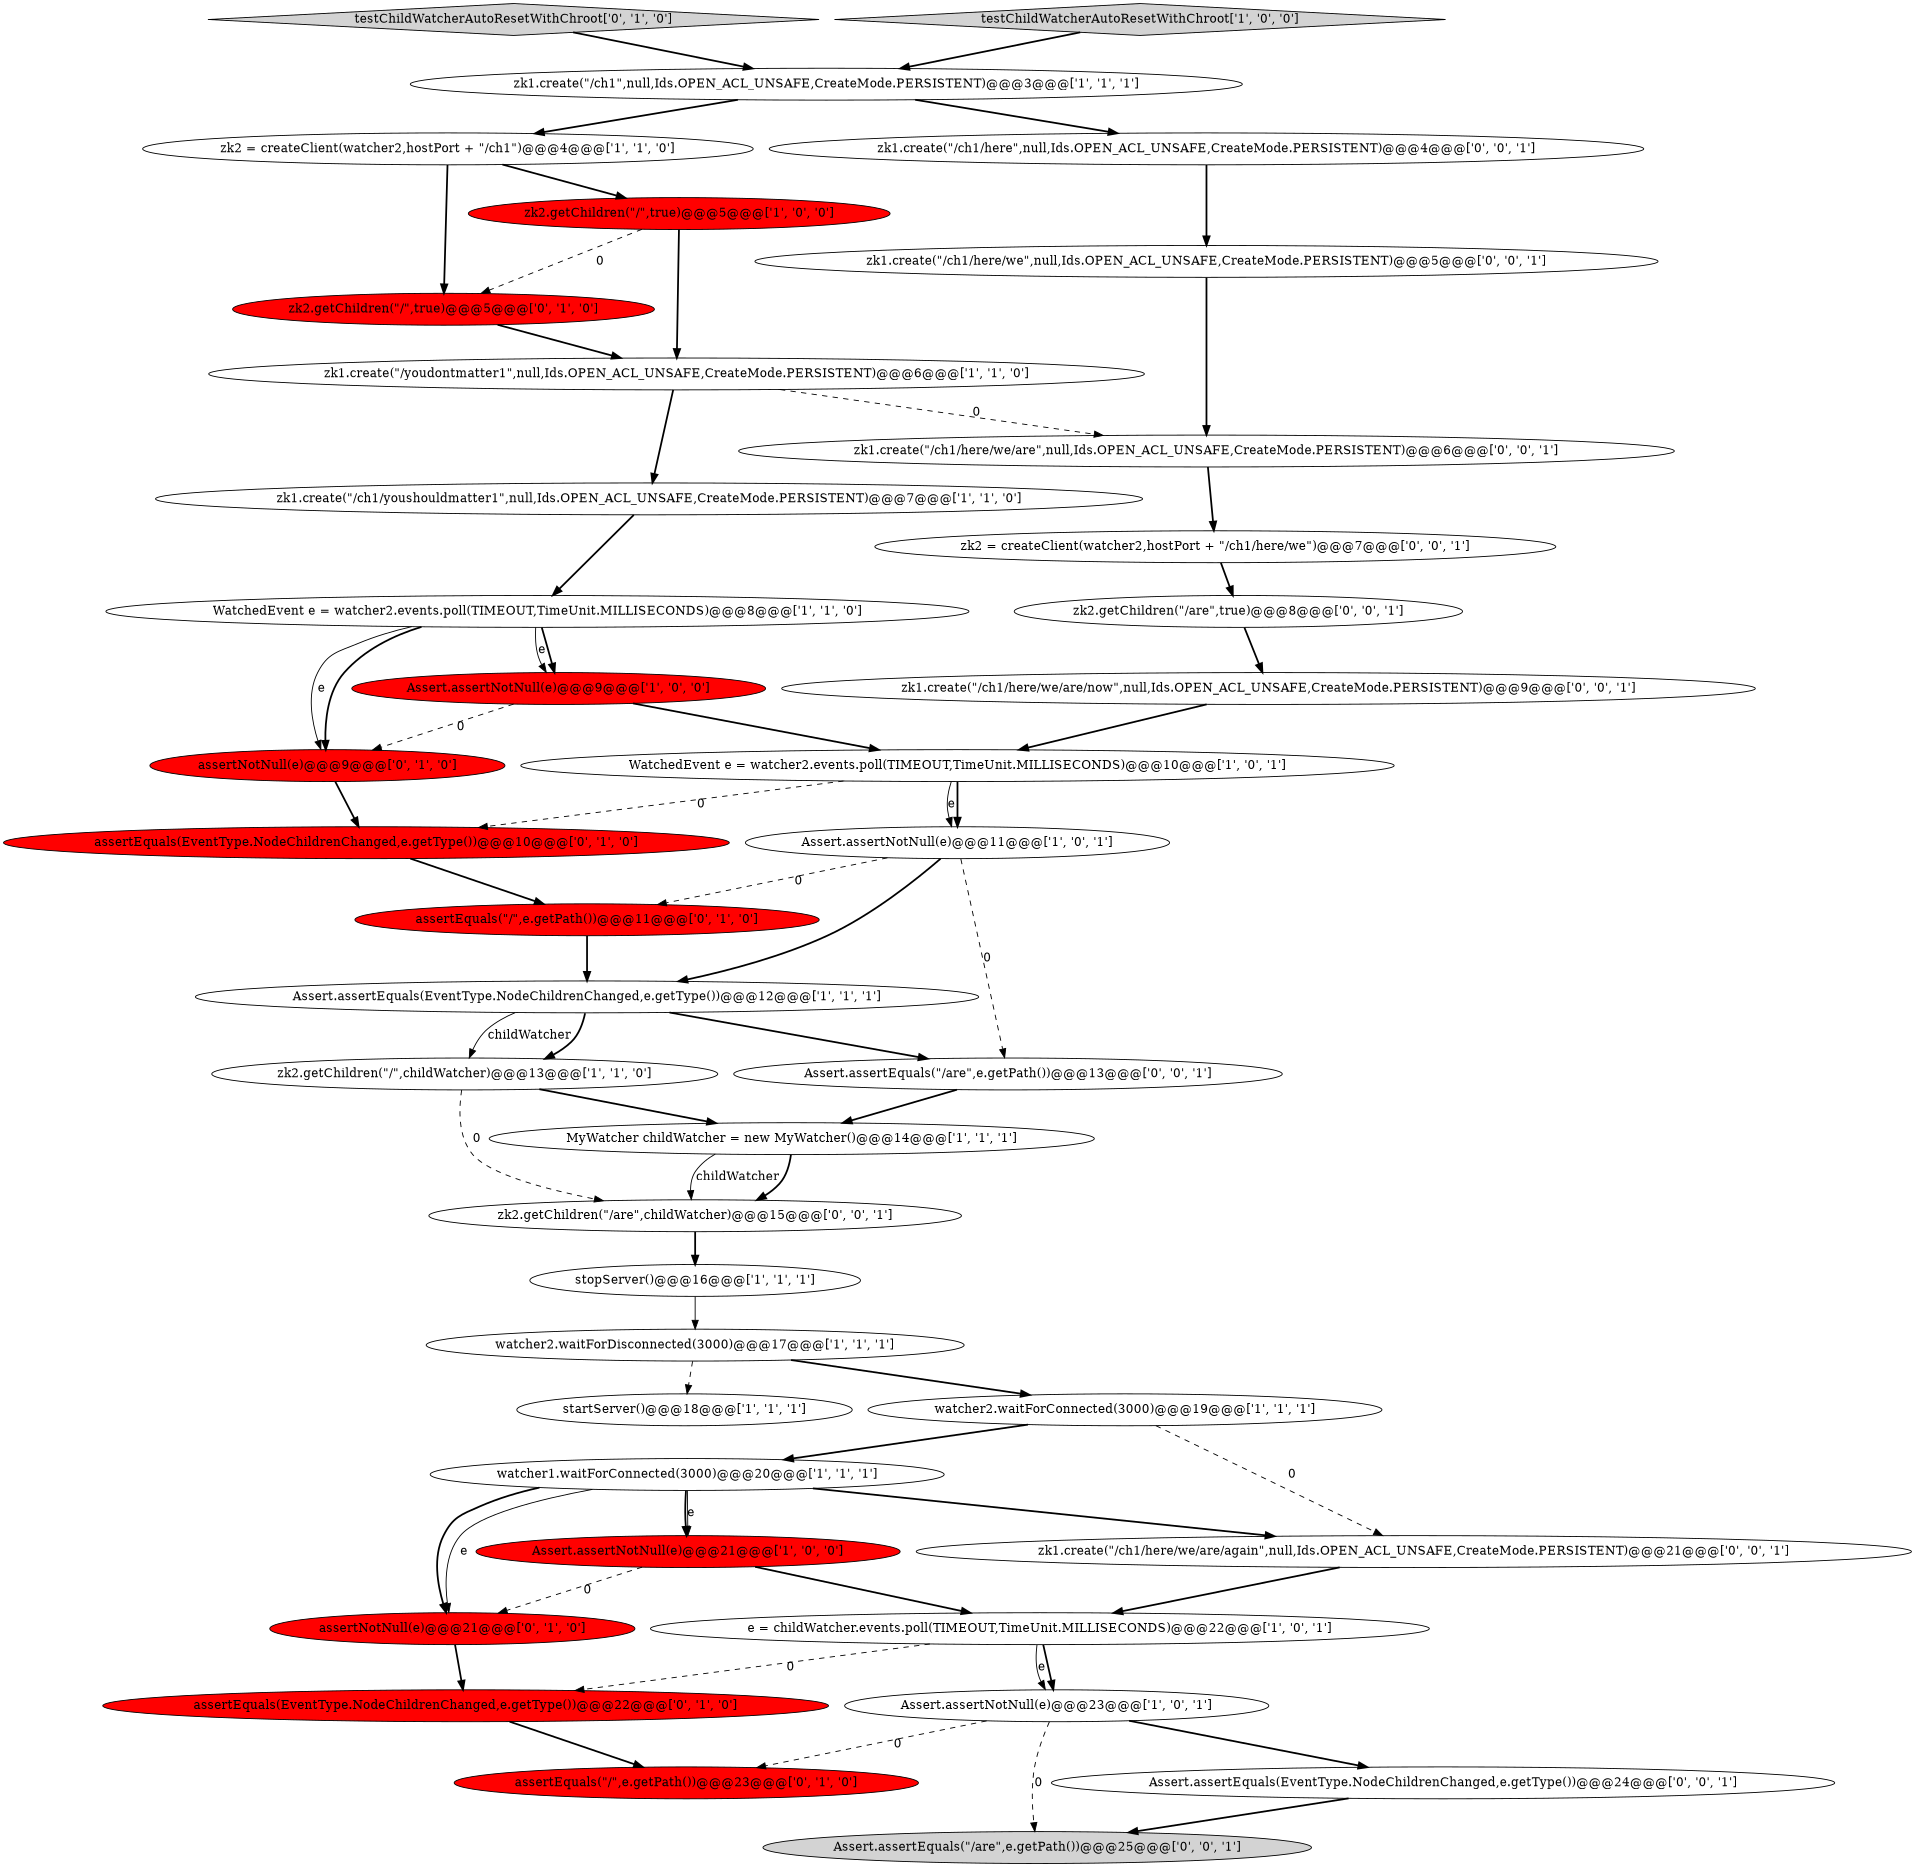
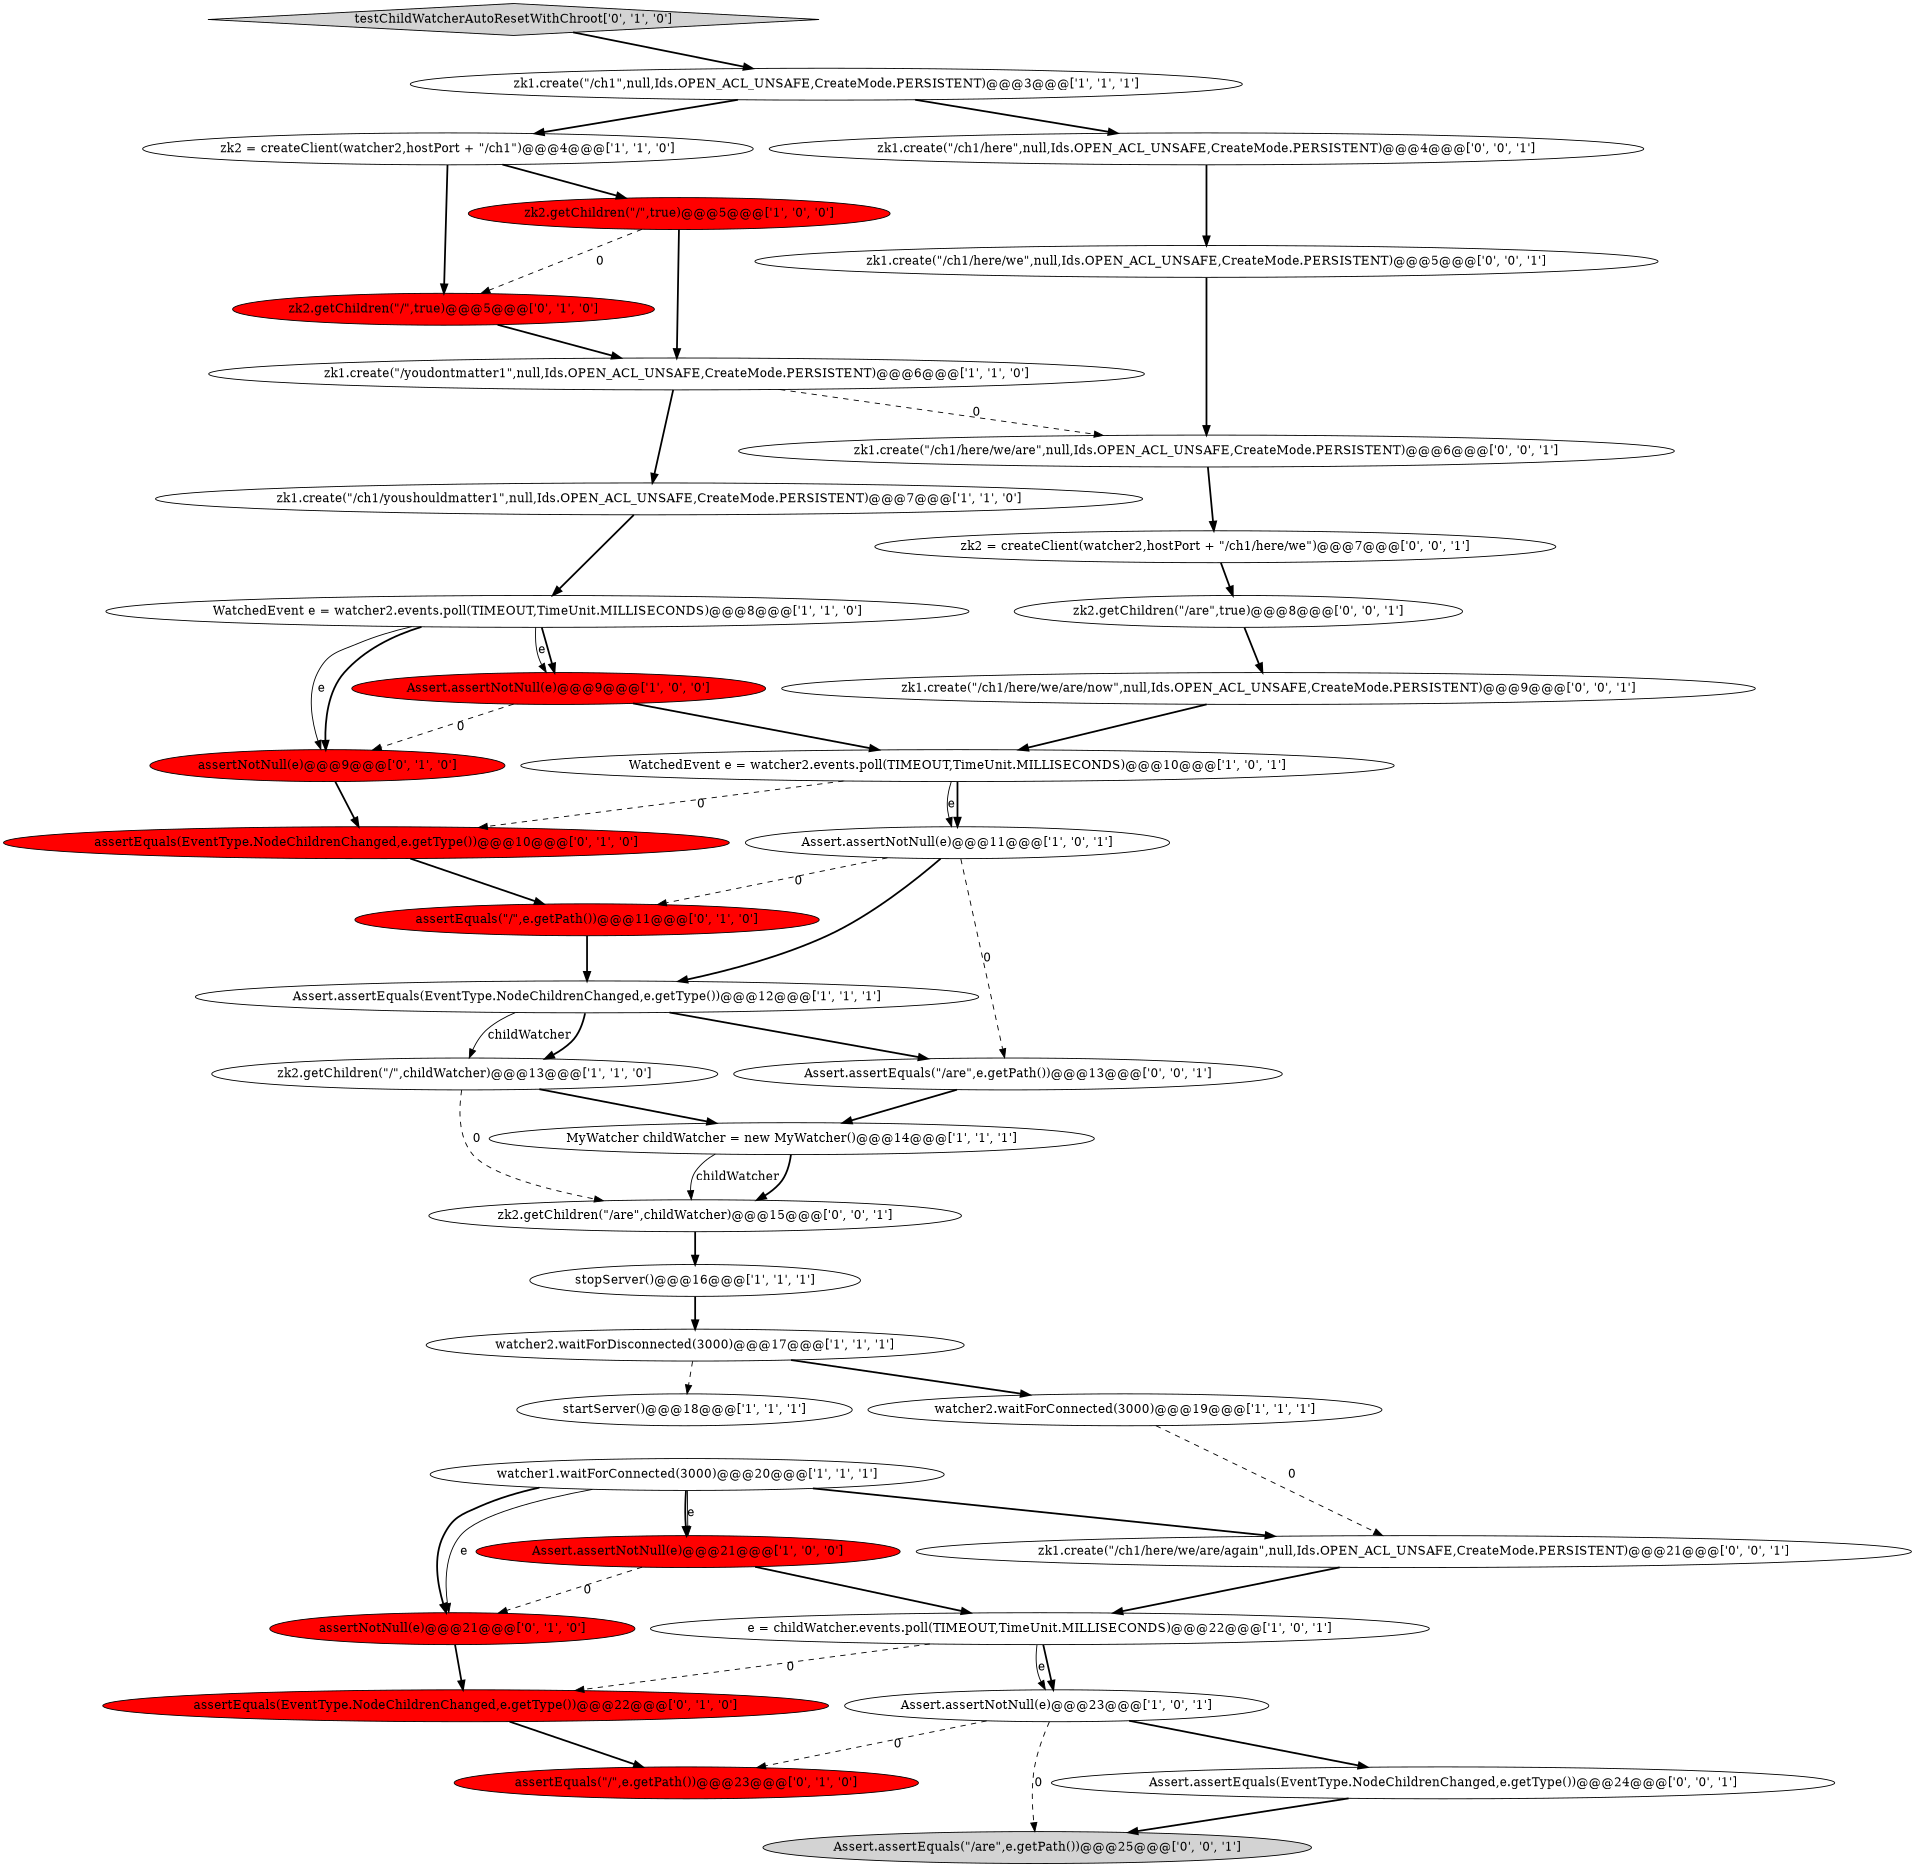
node "testChildWatcherAutoResetWithChroot['1', '0', '0']": removed
edge "stopServer()@@@16@@@['1', '1', '1']" -> "watcher2.waitForDisconnected(3000)@@@17@@@['1', '1', '1']": style solid -> bold
edge "watcher2.waitForConnected(3000)@@@19@@@['1', '1', '1']" -> "watcher1.waitForConnected(3000)@@@20@@@['1', '1', '1']": removed
